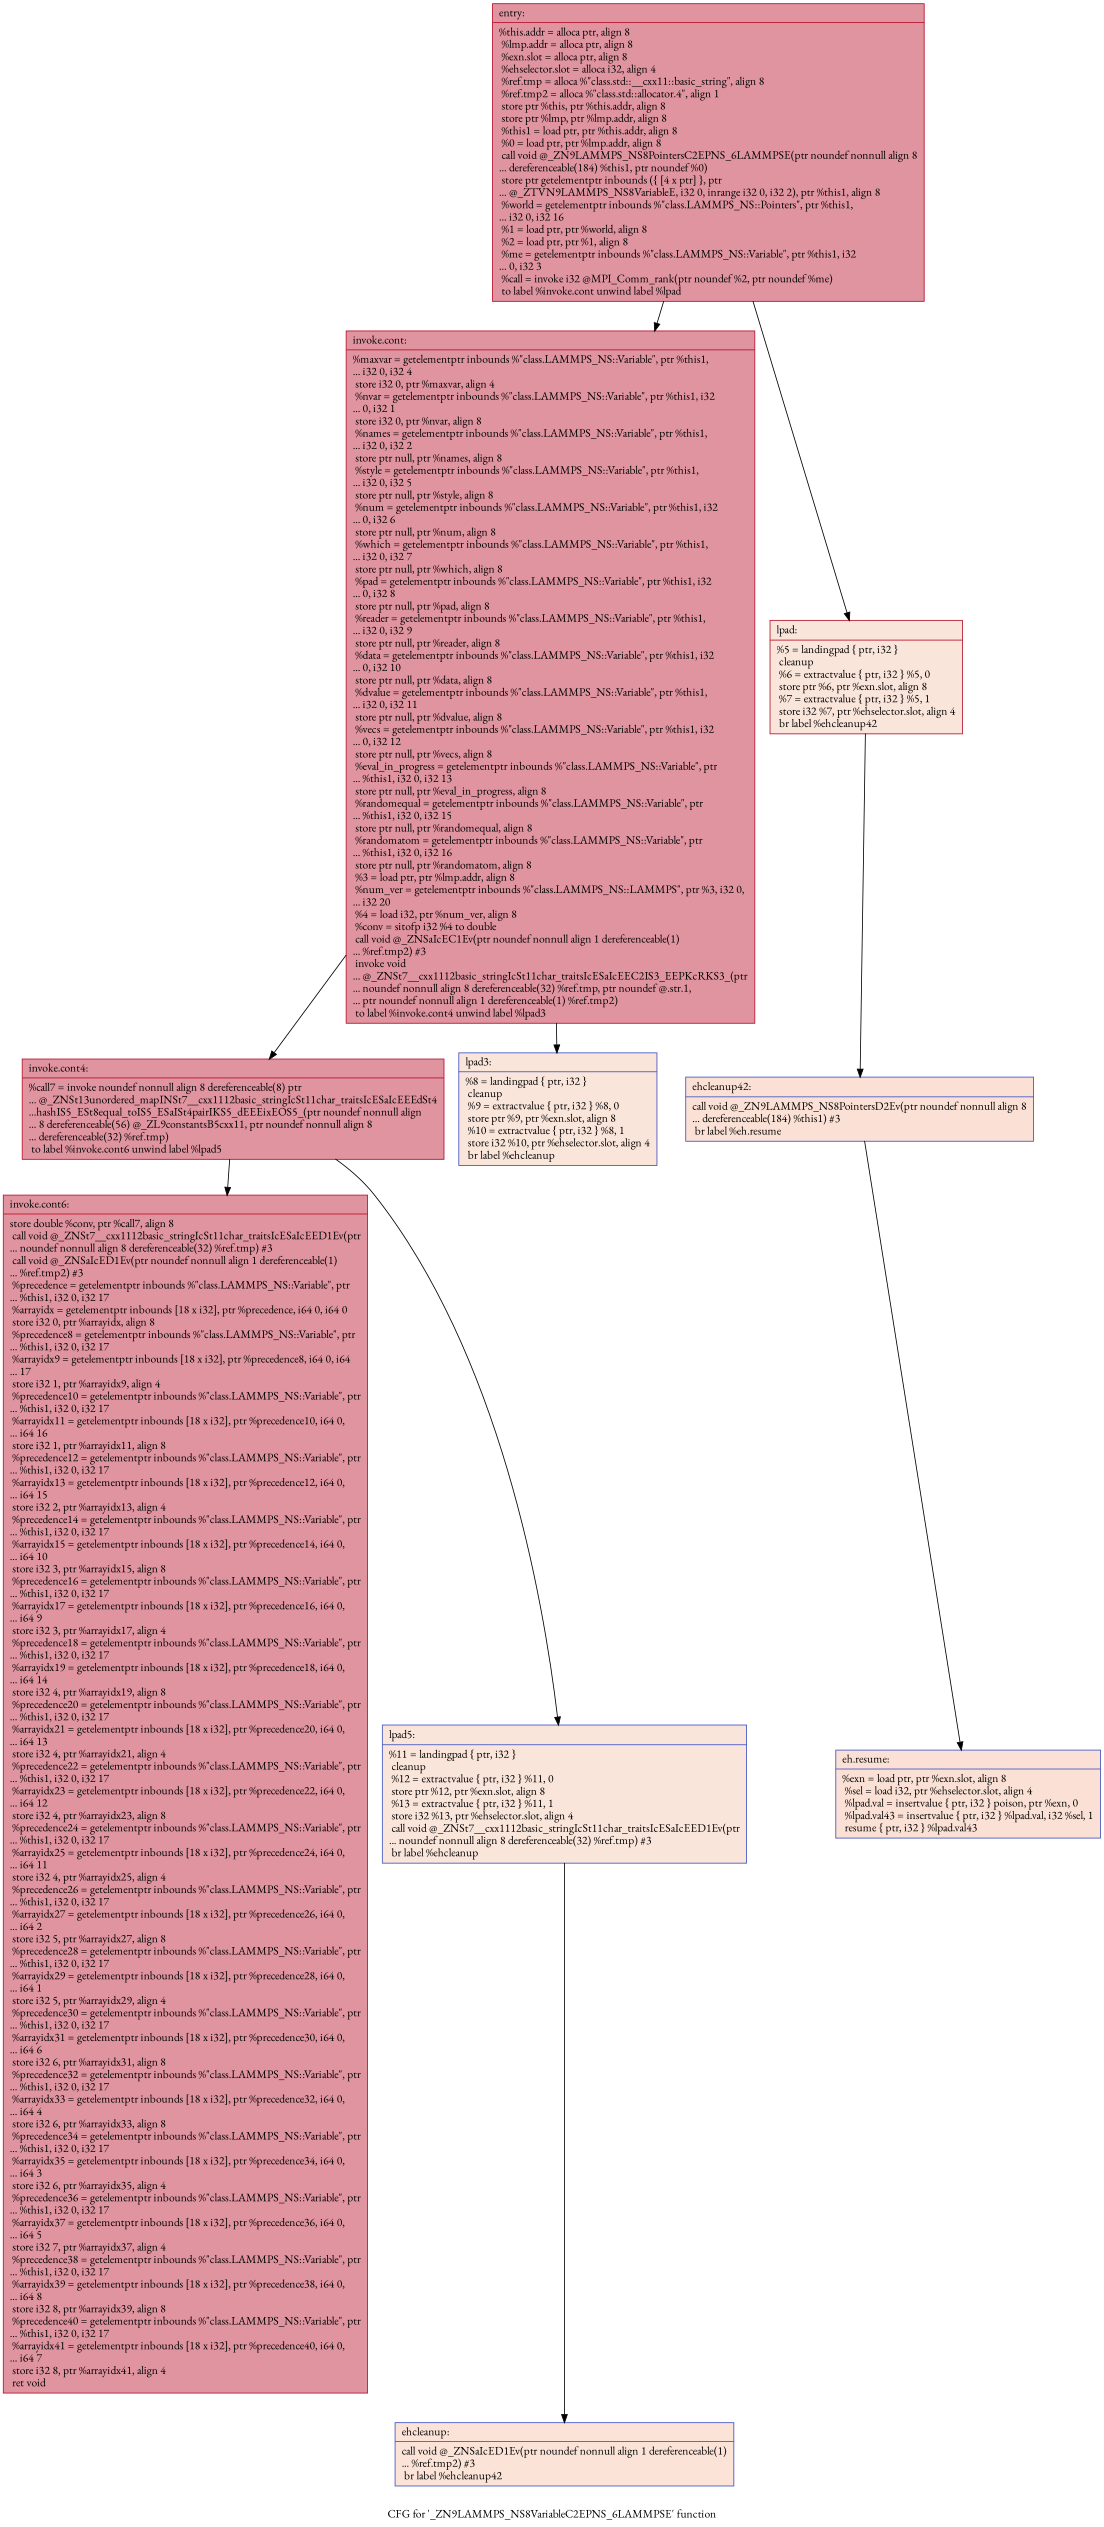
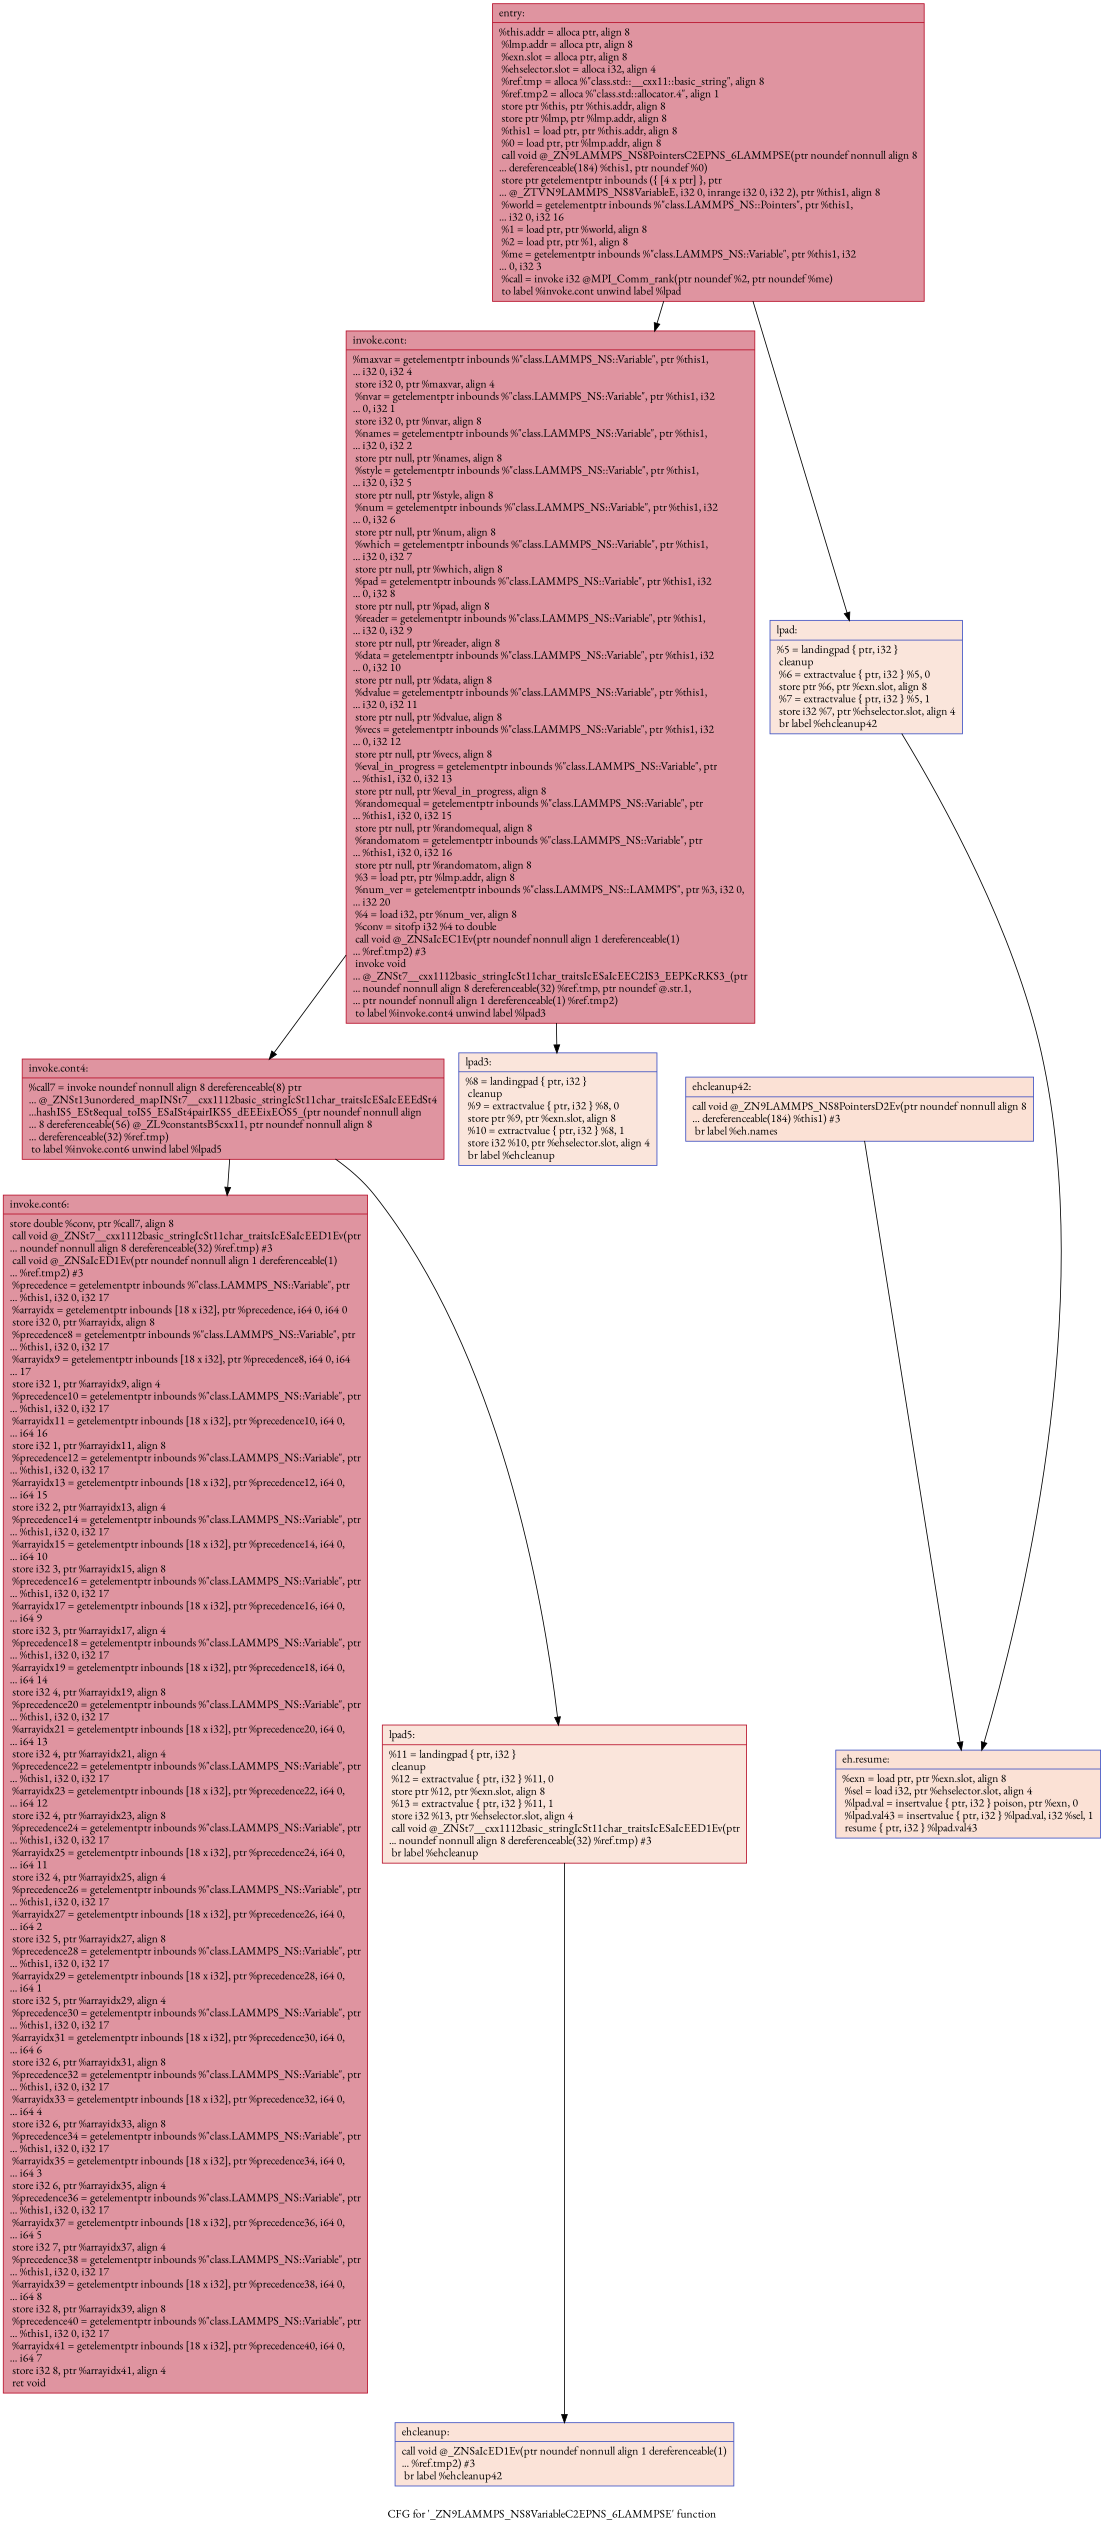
node "lpad:": color #b70d28ff -> #3d50c3ff
edge "lpad:" -> "ehcleanup42:": now "lpad:" -> "eh.resume:"
node "ehcleanup42:": text "br label %eh.resume" -> "br label %eh.names"
node "lpad5:": color #3d50c3ff -> #b70d28ff
